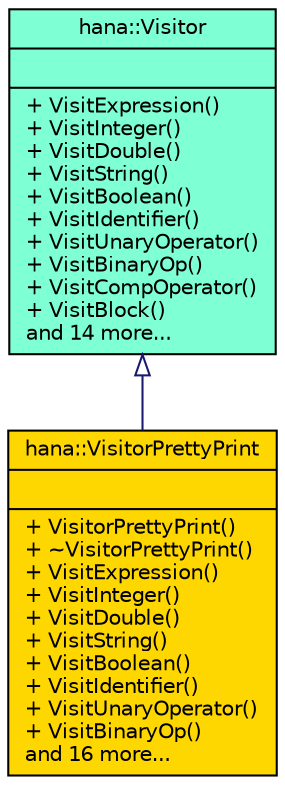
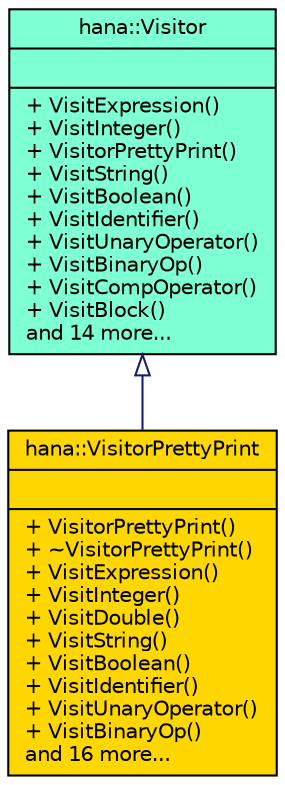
node "hana::Visitor": text "+ VisitDouble()" -> "+ VisitorPrettyPrint()"
